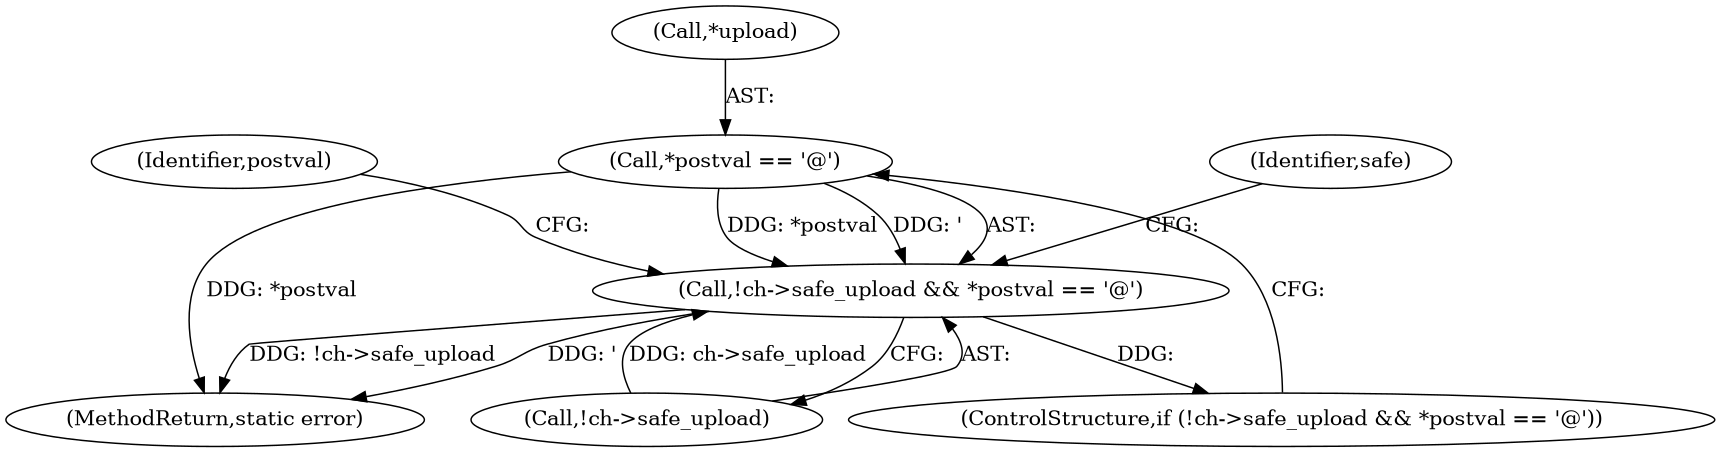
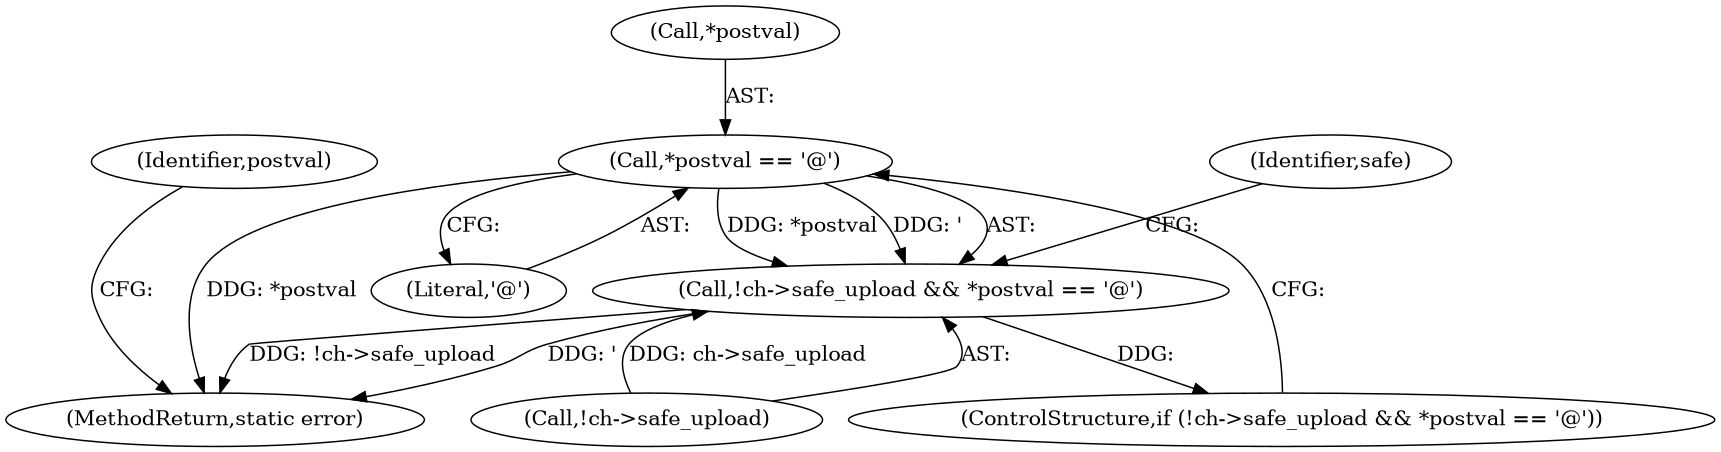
node "(Call,*upload)": label "(Call,*upload)" -> "(Call,*postval)"
edge "(Identifier,postval)" -> "(Call,!ch->safe_upload && *postval == '@')": now "(Identifier,postval)" -> "(MethodReturn,static error)"
node "(Literal,'@')": added
edge "(Call,!ch->safe_upload && *postval == '@')" -> "(Call,!ch->safe_upload)": removed, label "CFG:"
